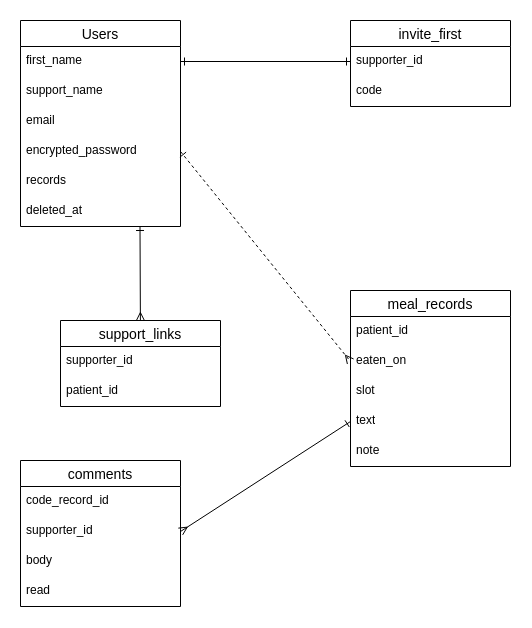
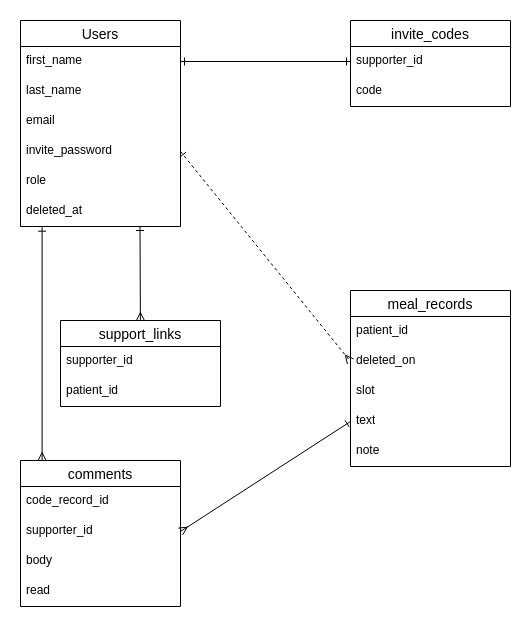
node "invite_first": label "invite_first" -> "invite_codes"
node "support_name": label "support_name" -> "last_name"
node "encrypted_password": label "encrypted_password" -> "invite_password"
node "records": label "records" -> "role"
edge "deleted_at" -- "comments": added
node "eaten_on": label "eaten_on" -> "deleted_on"
